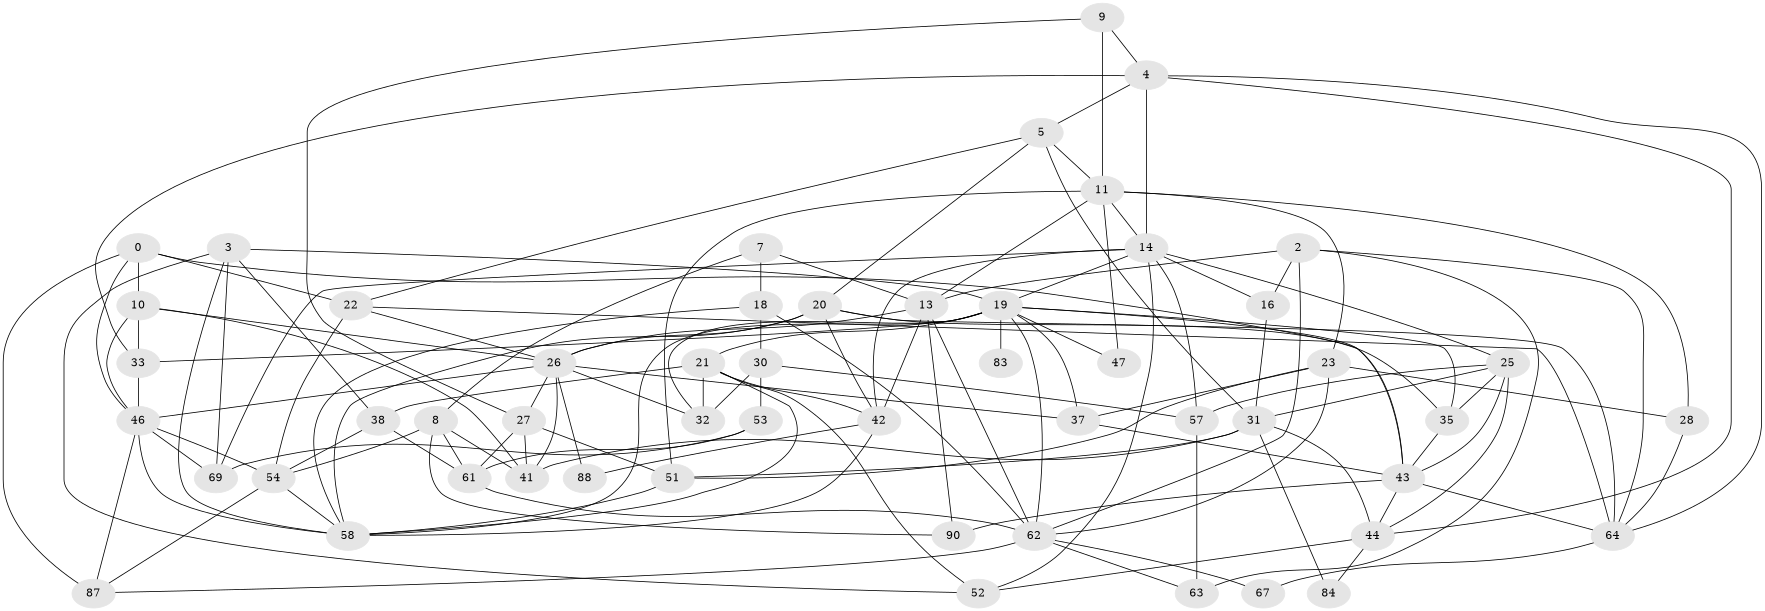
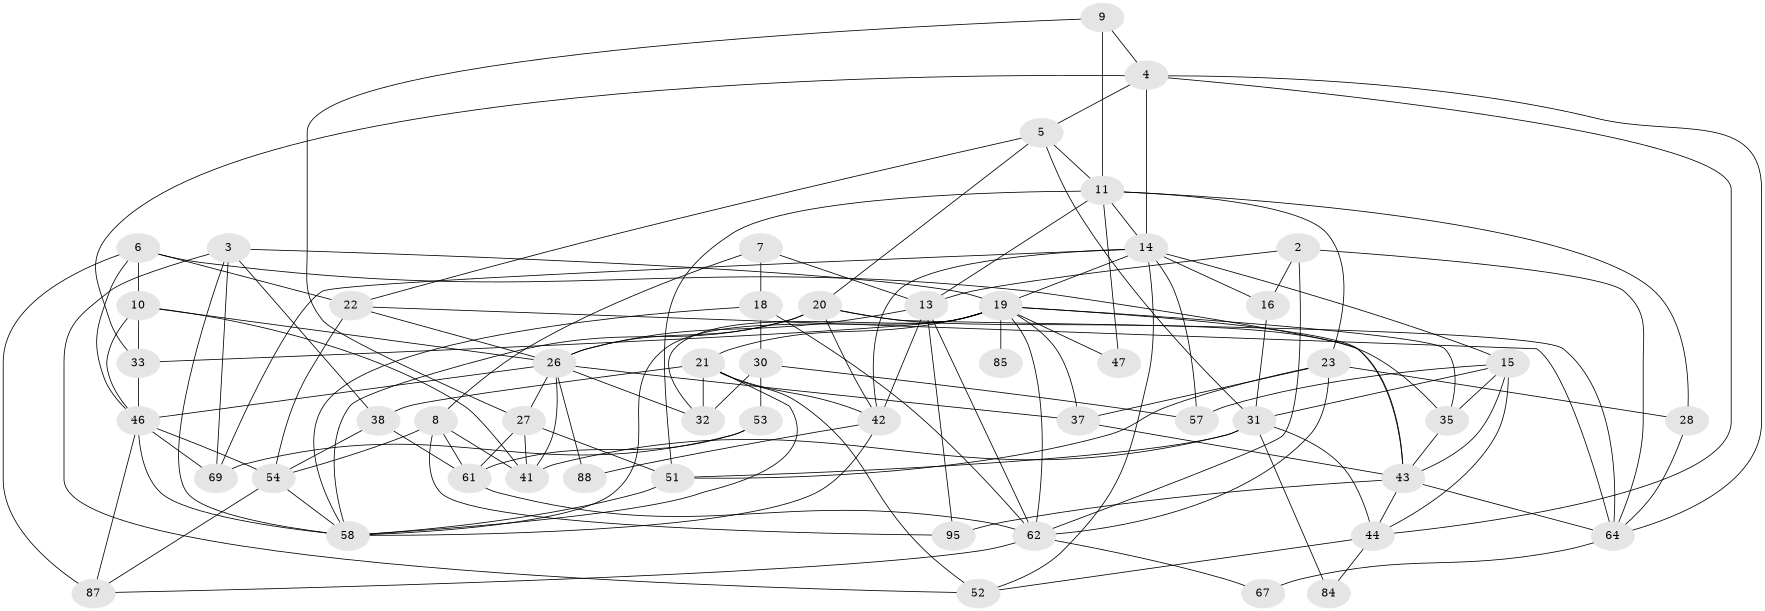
node "0": label "0" -> "6"
node "83": label "83" -> "85"
node "25": label "25" -> "15"
node "90": label "90" -> "95"
node "63": removed
